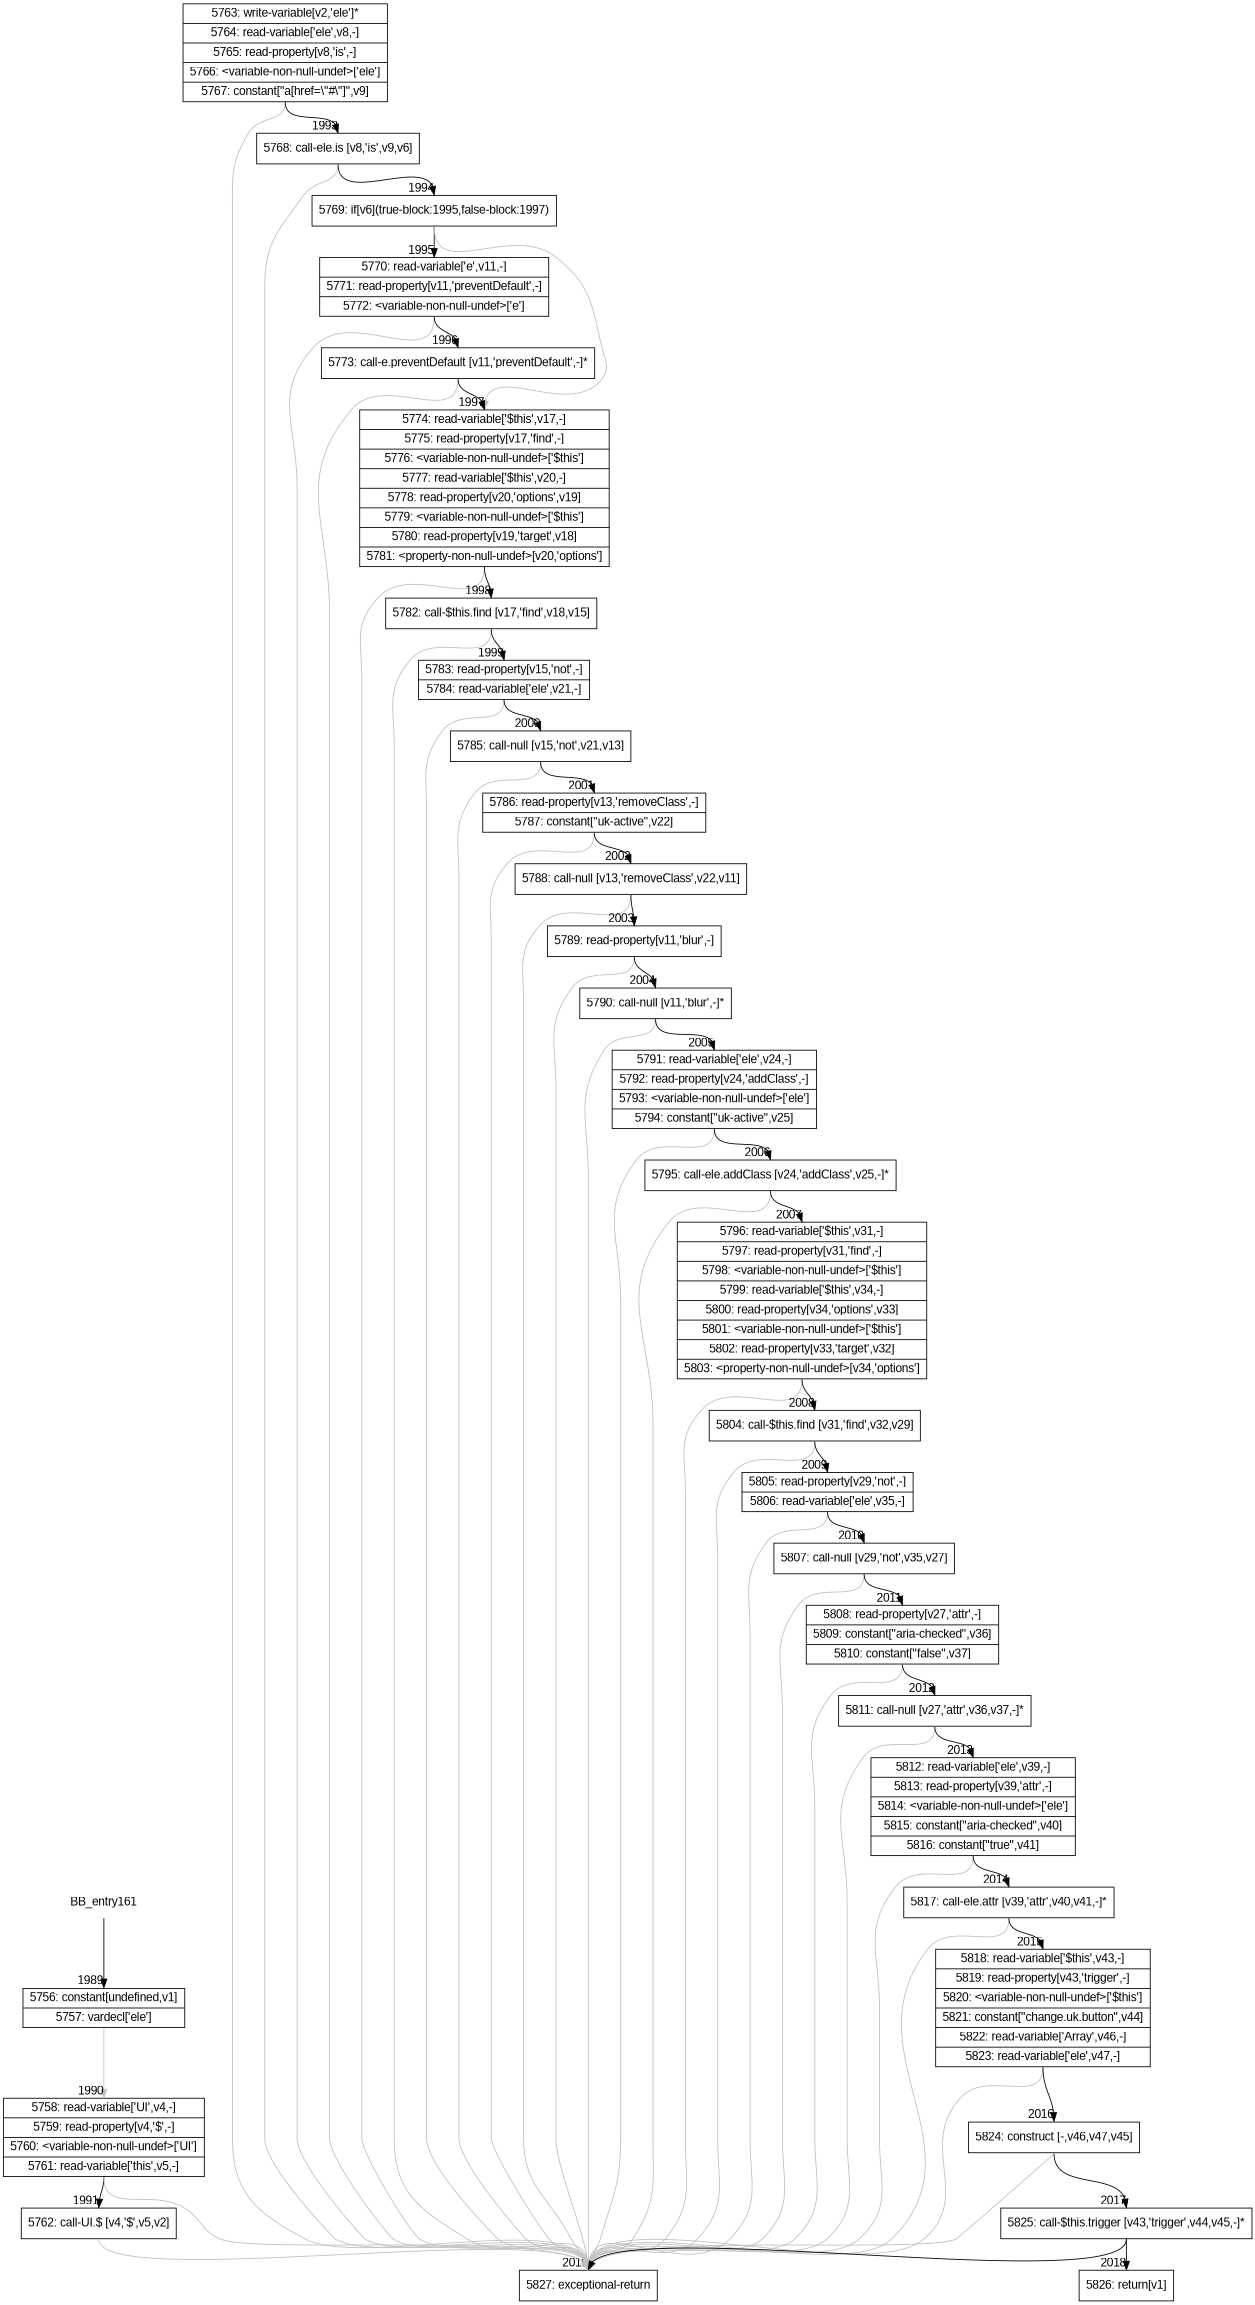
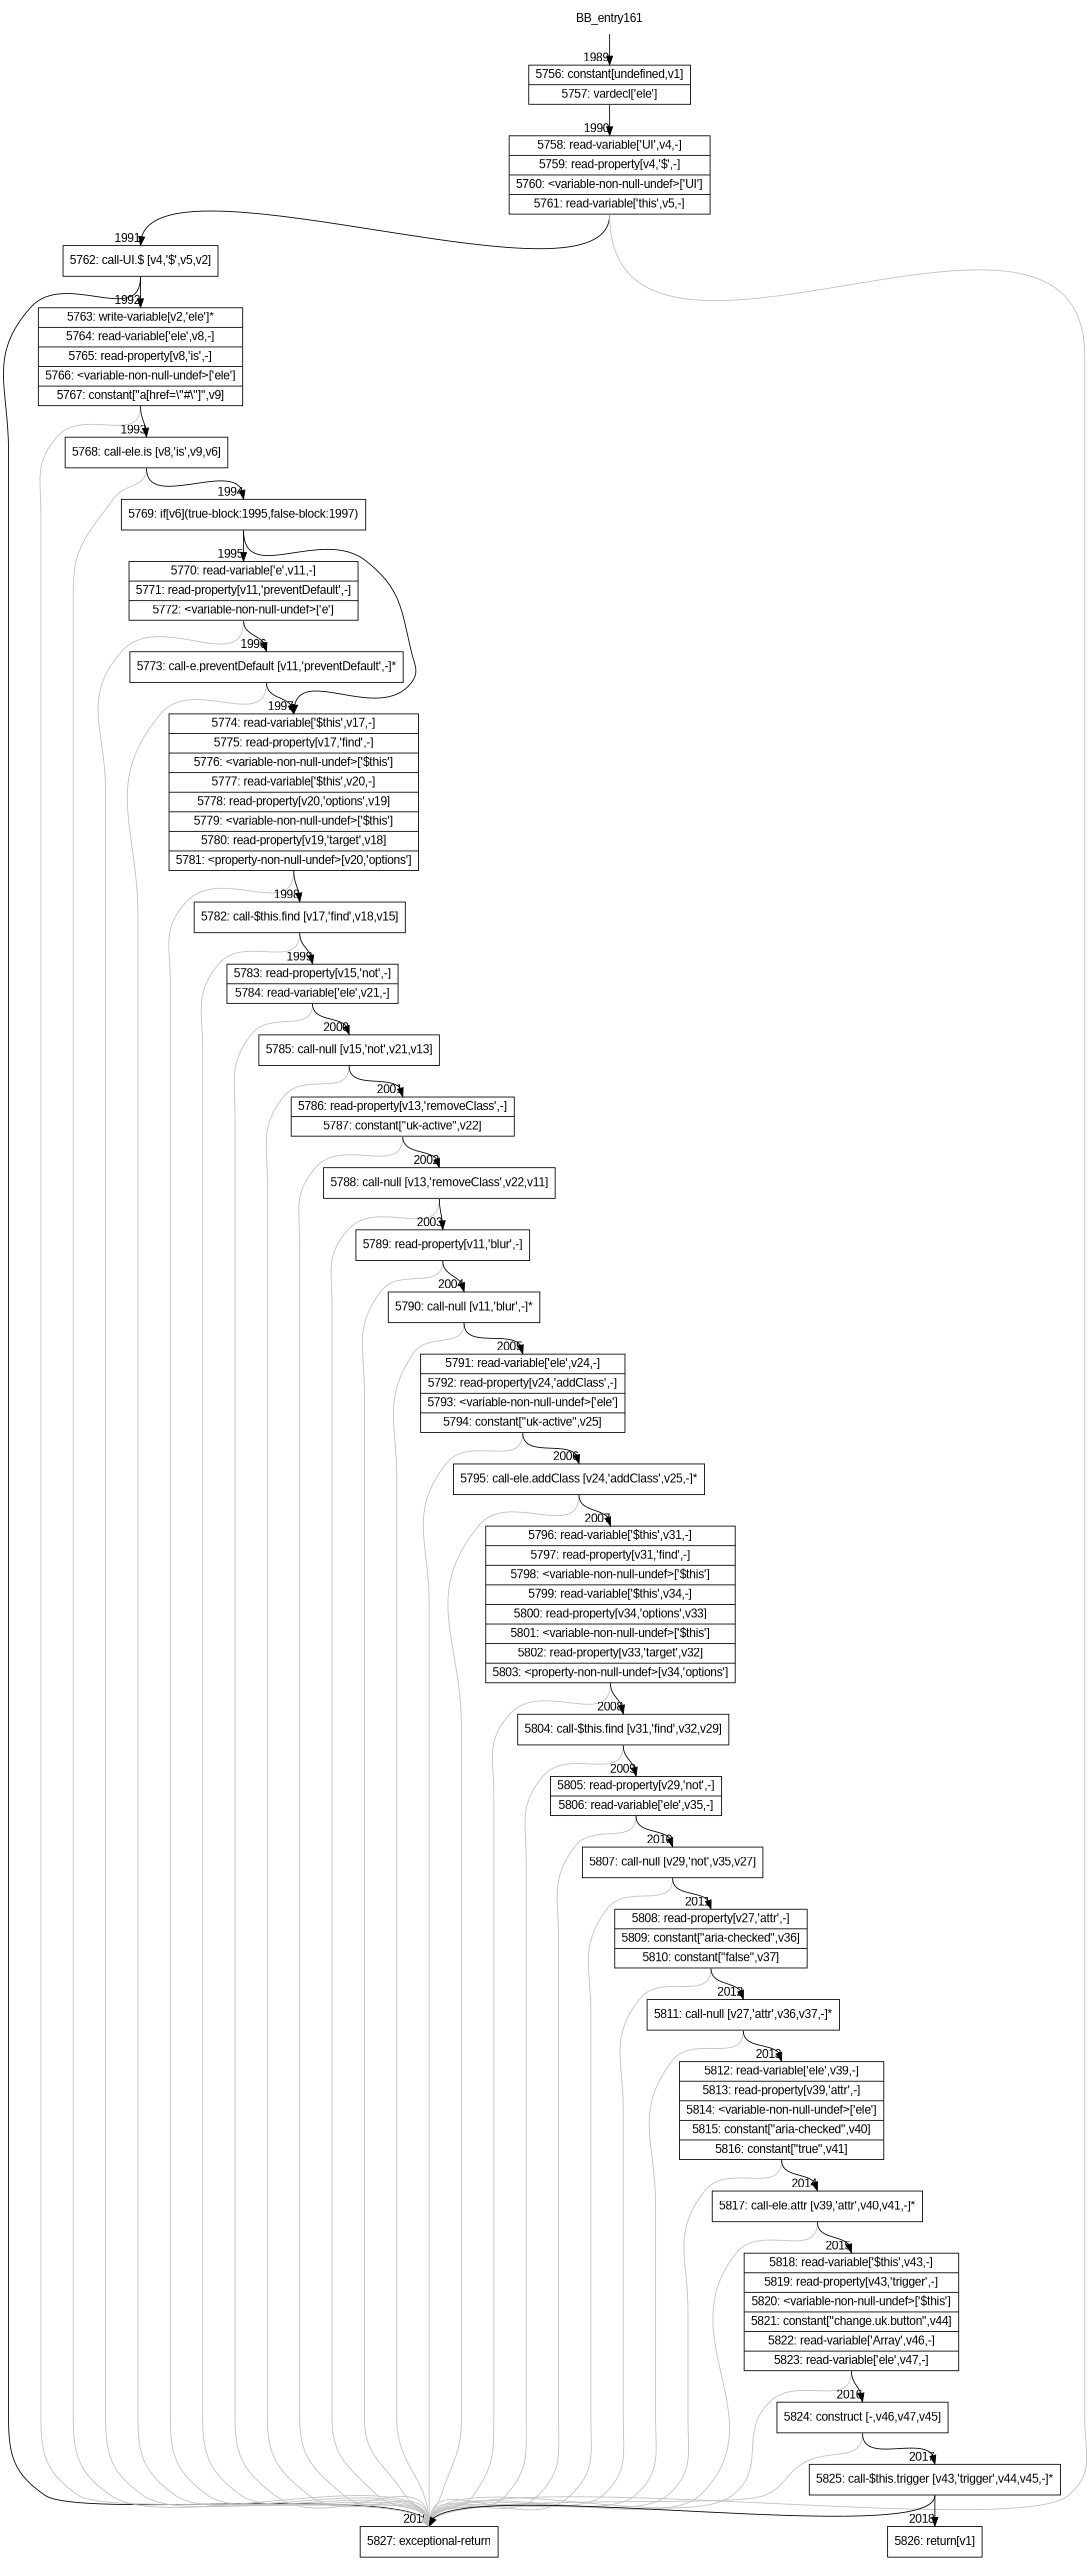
edge "5762: call-UI.$ [v4,'$',v5,v2]" -> "5763: write-variable[v2,'ele']*": added
edge "5769: if[v6](true-block:1995,false-block:1997)" -> "5774: read-variable['$this',v17,-]": color gray -> black
edge "5756: constant[undefined,v1]" -> "5758: read-variable['UI',v4,-]": color gray -> black
edge "5762: call-UI.$ [v4,'$',v5,v2]" -> "5827: exceptional-return": color gray -> black
